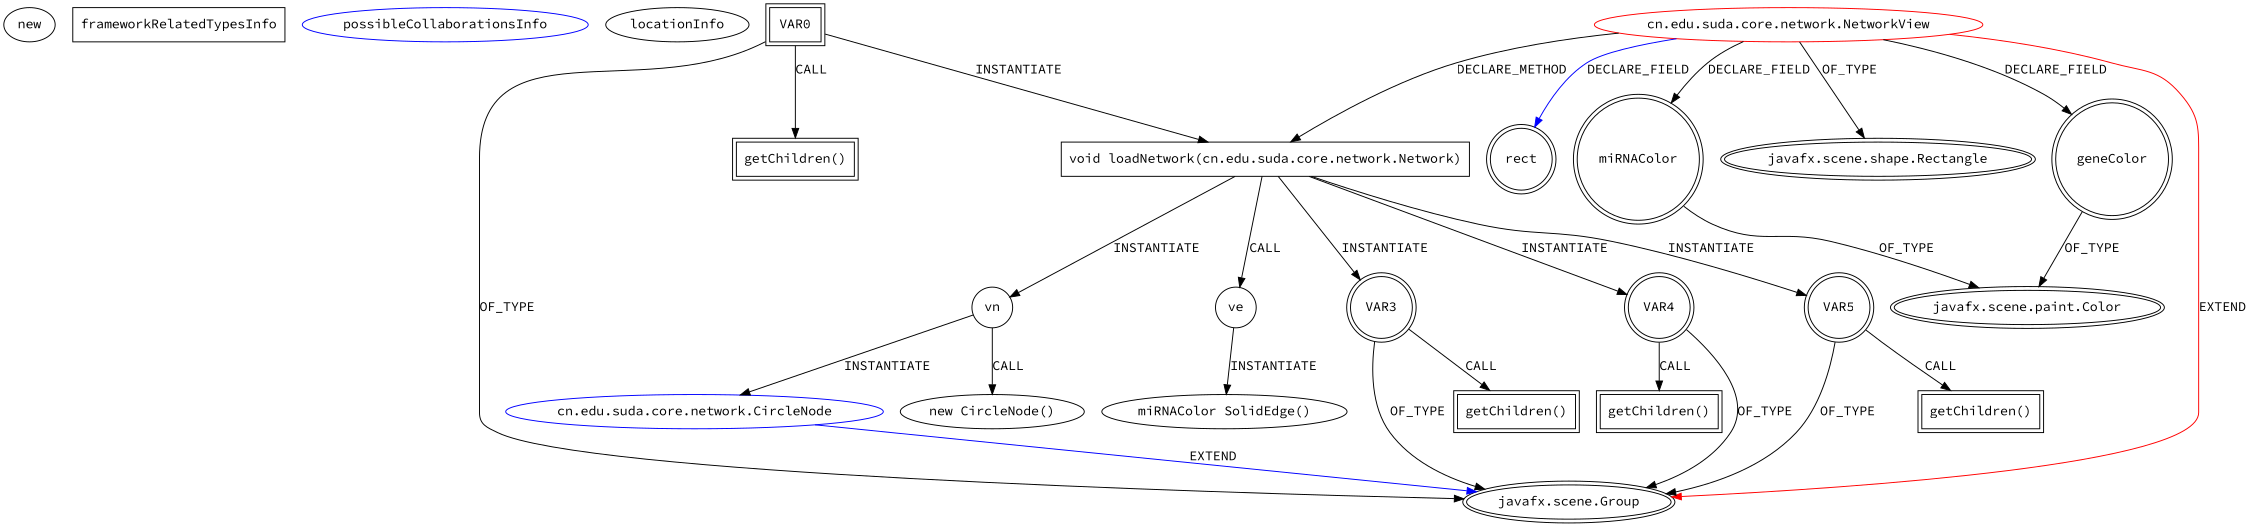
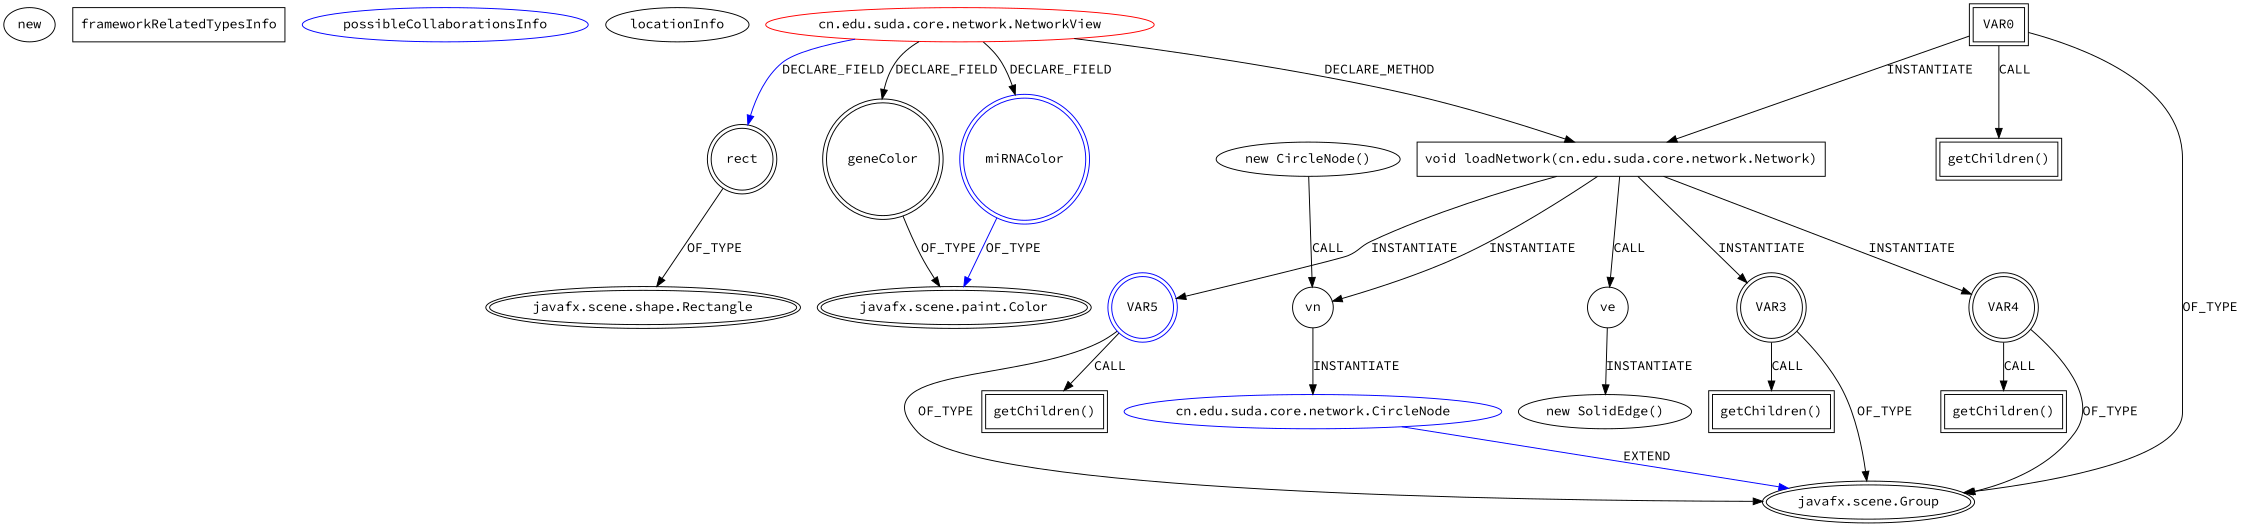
edge "cn.edu.suda.core.network.NetworkView" -> "javafx.scene.shape.Rectangle": now "rect" -> "javafx.scene.shape.Rectangle"
node "miRNAColor": color black -> blue
edge "miRNAColor" -> "javafx.scene.paint.Color": color black -> blue
node "VAR5": color black -> blue
edge "vn" -> "new CircleNode()": reversed
edge "cn.edu.suda.core.network.NetworkView" -> "javafx.scene.Group": removed, label "EXTEND"
node "miRNAColor SolidEdge()": label "miRNAColor SolidEdge()" -> "new SolidEdge()"
